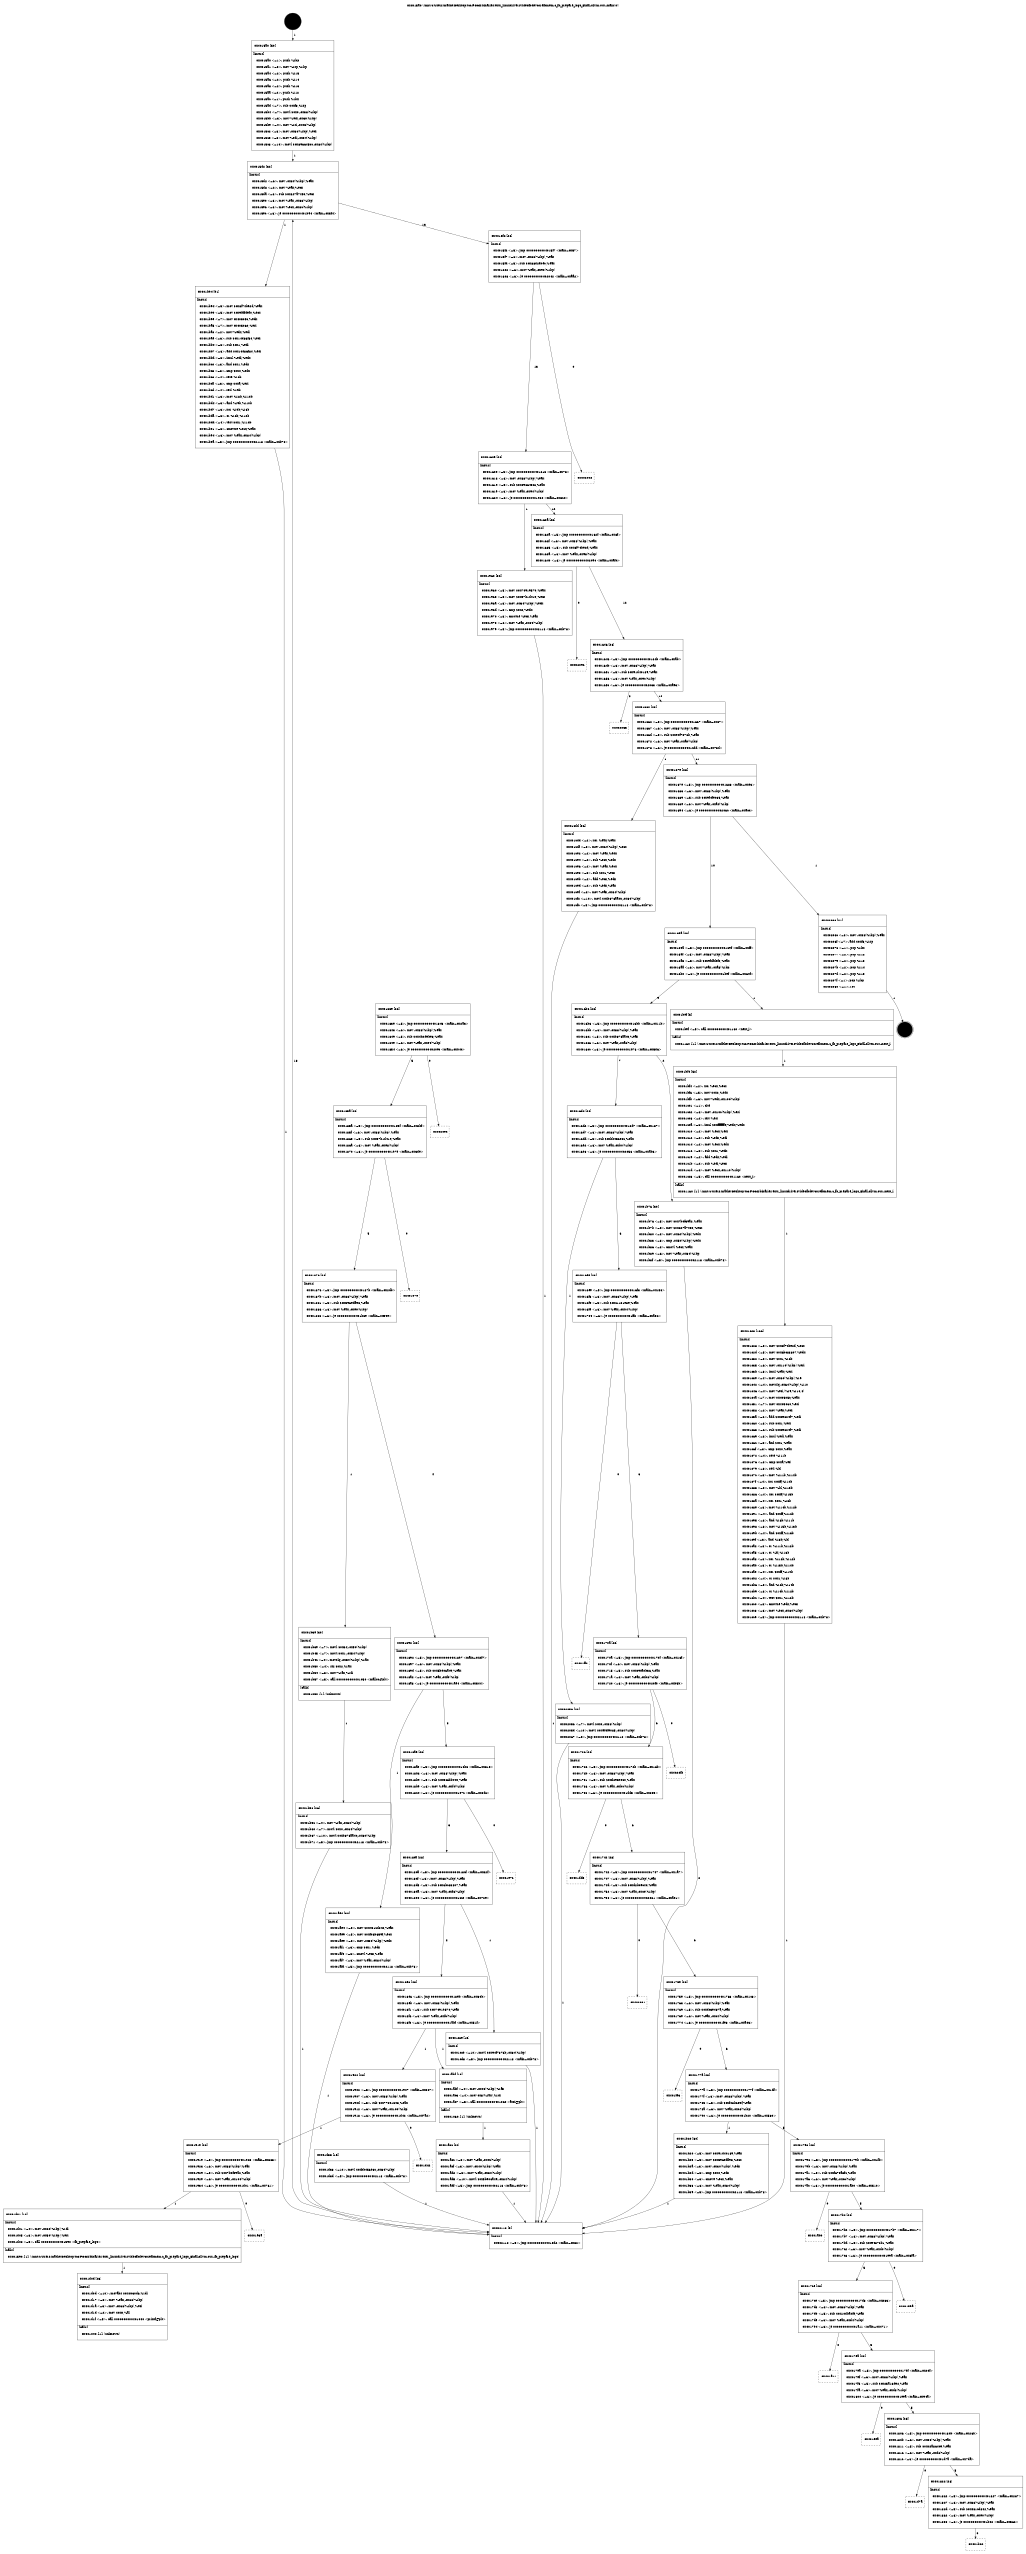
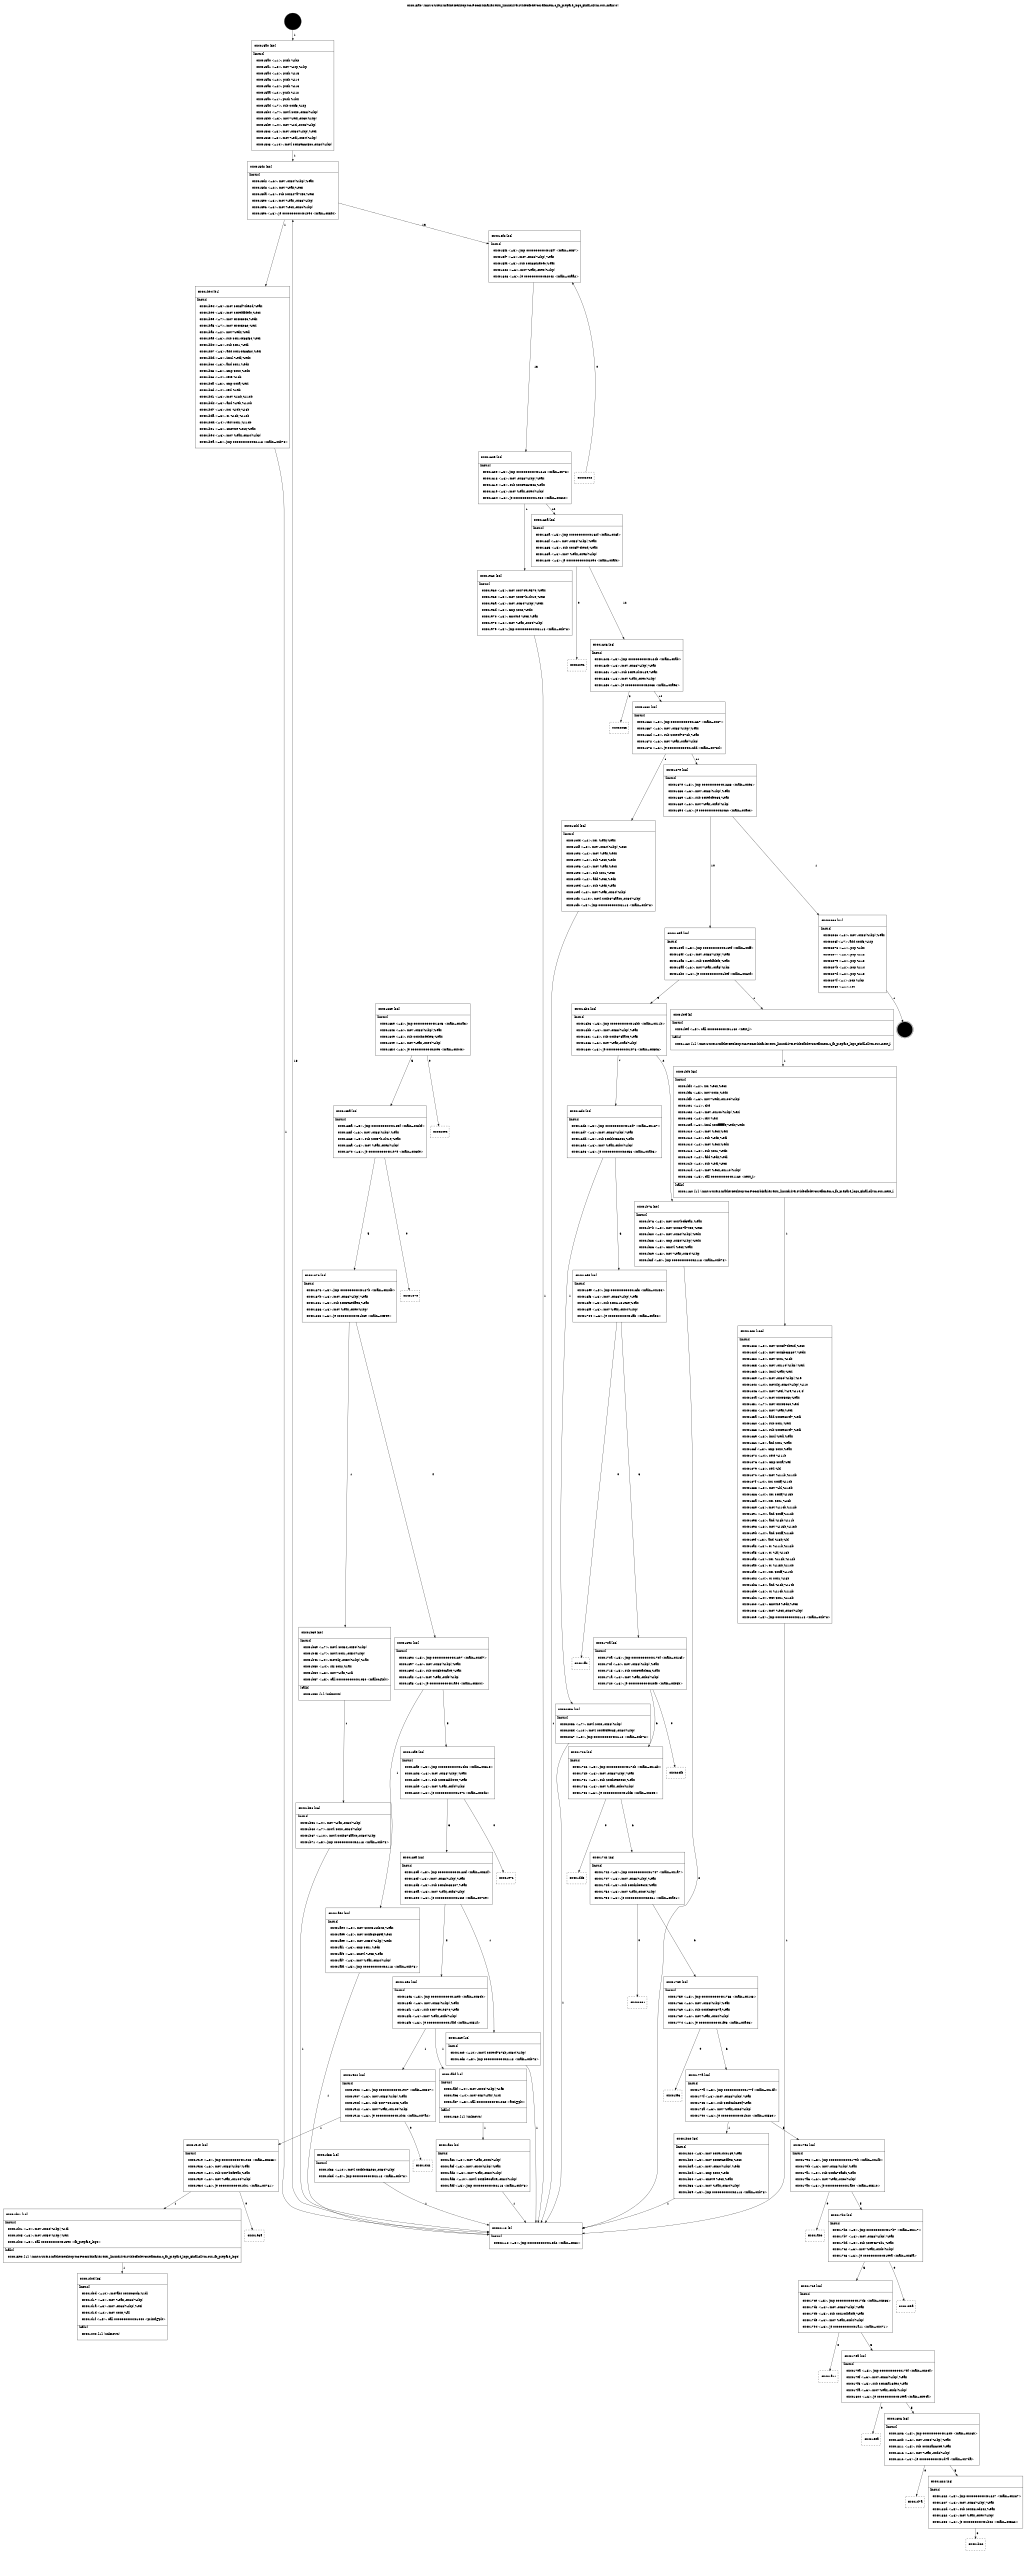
edge "0x4015f2 [28]" -> "0x402042": reversed
